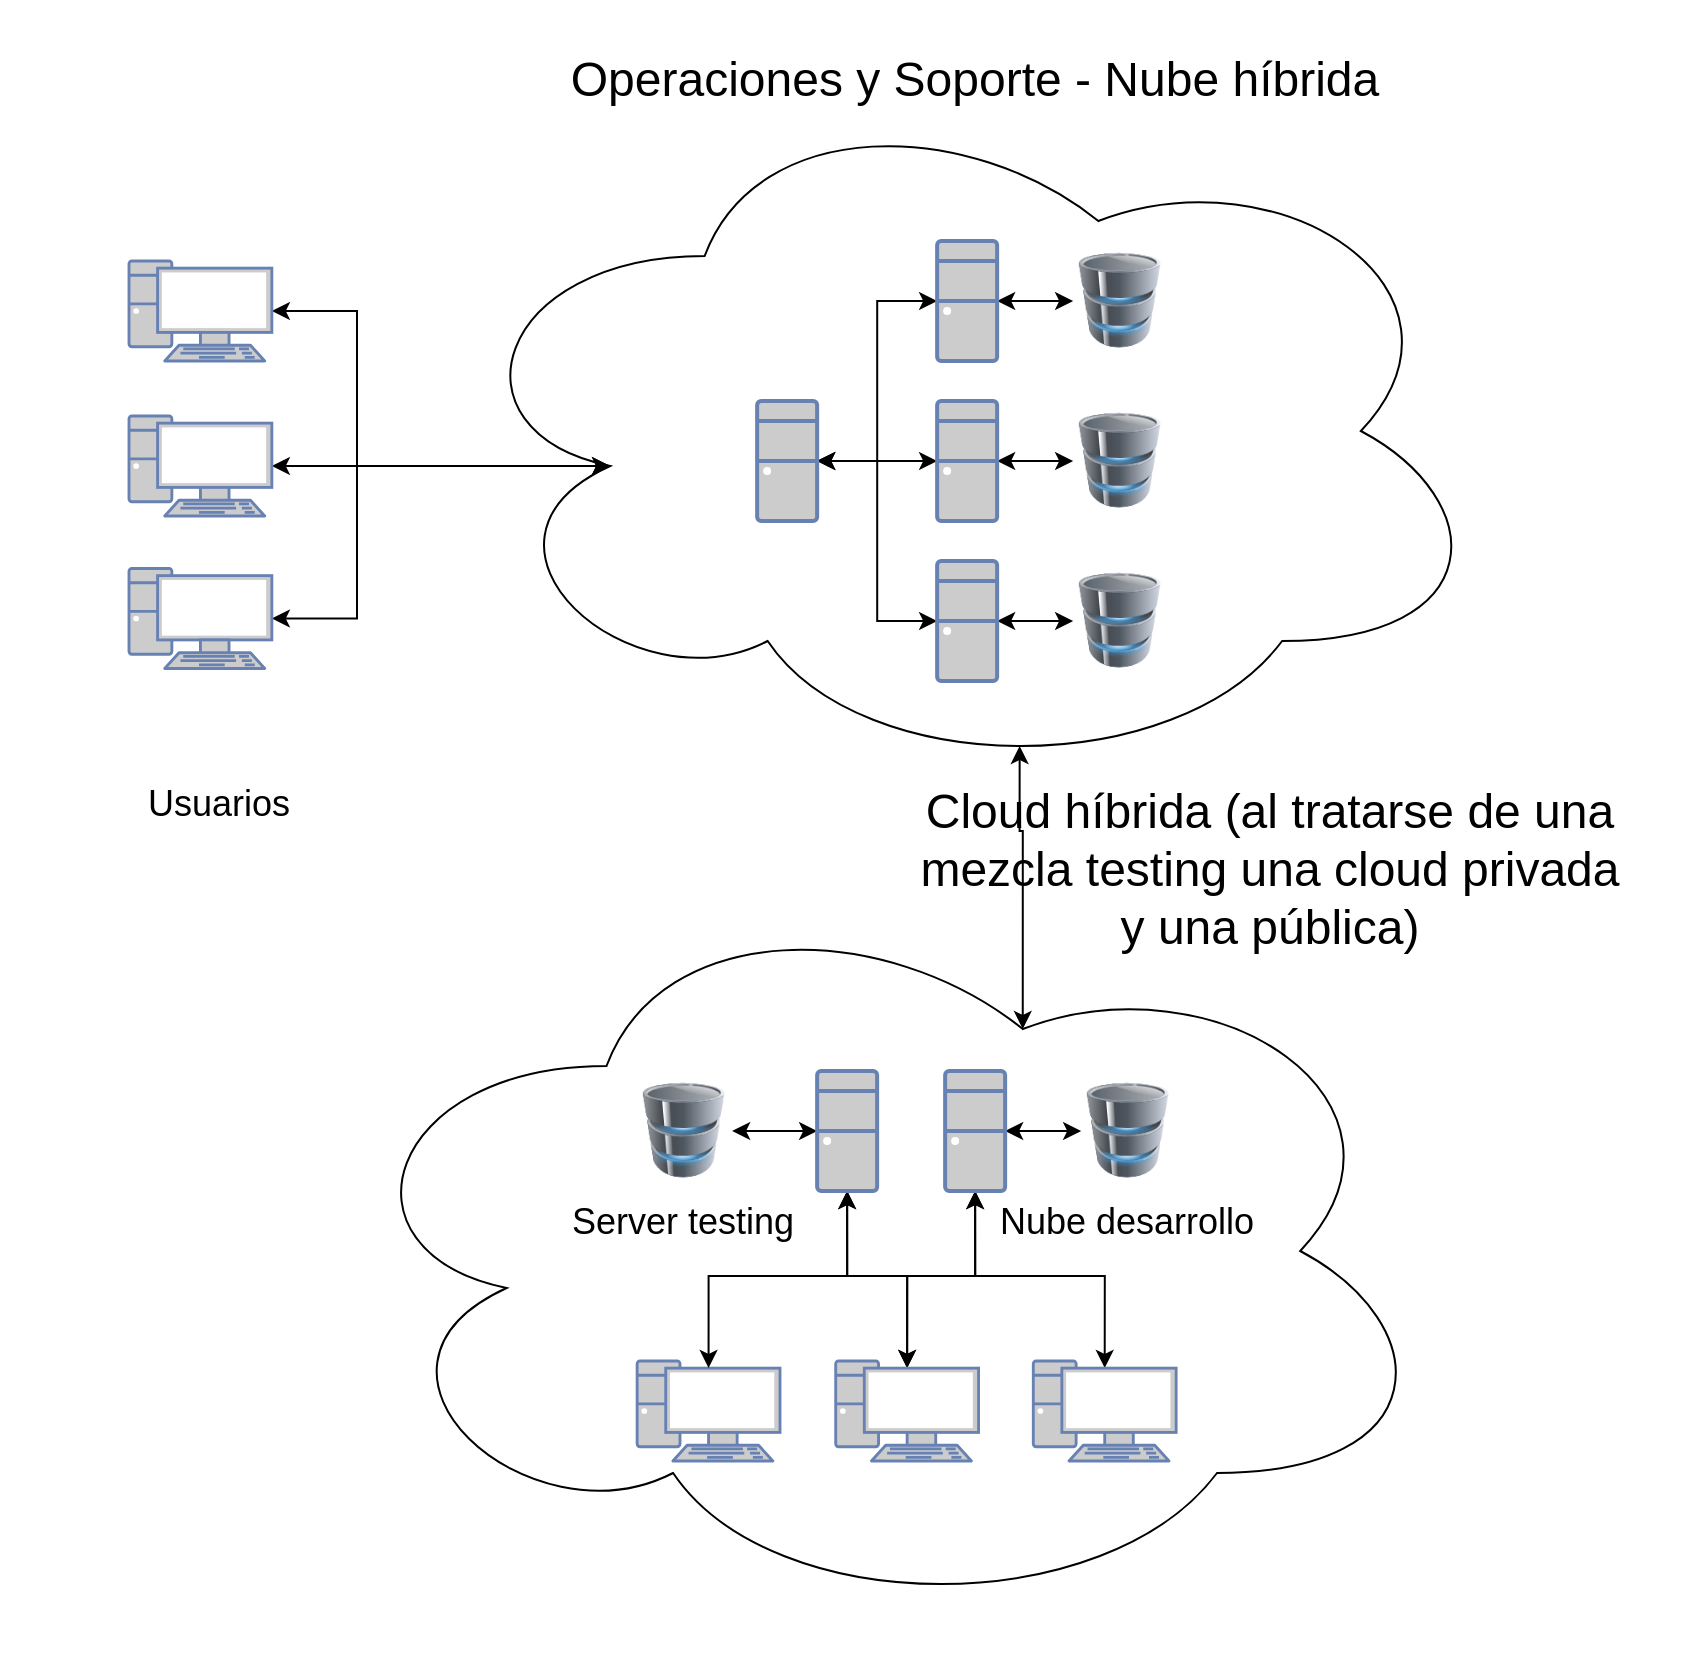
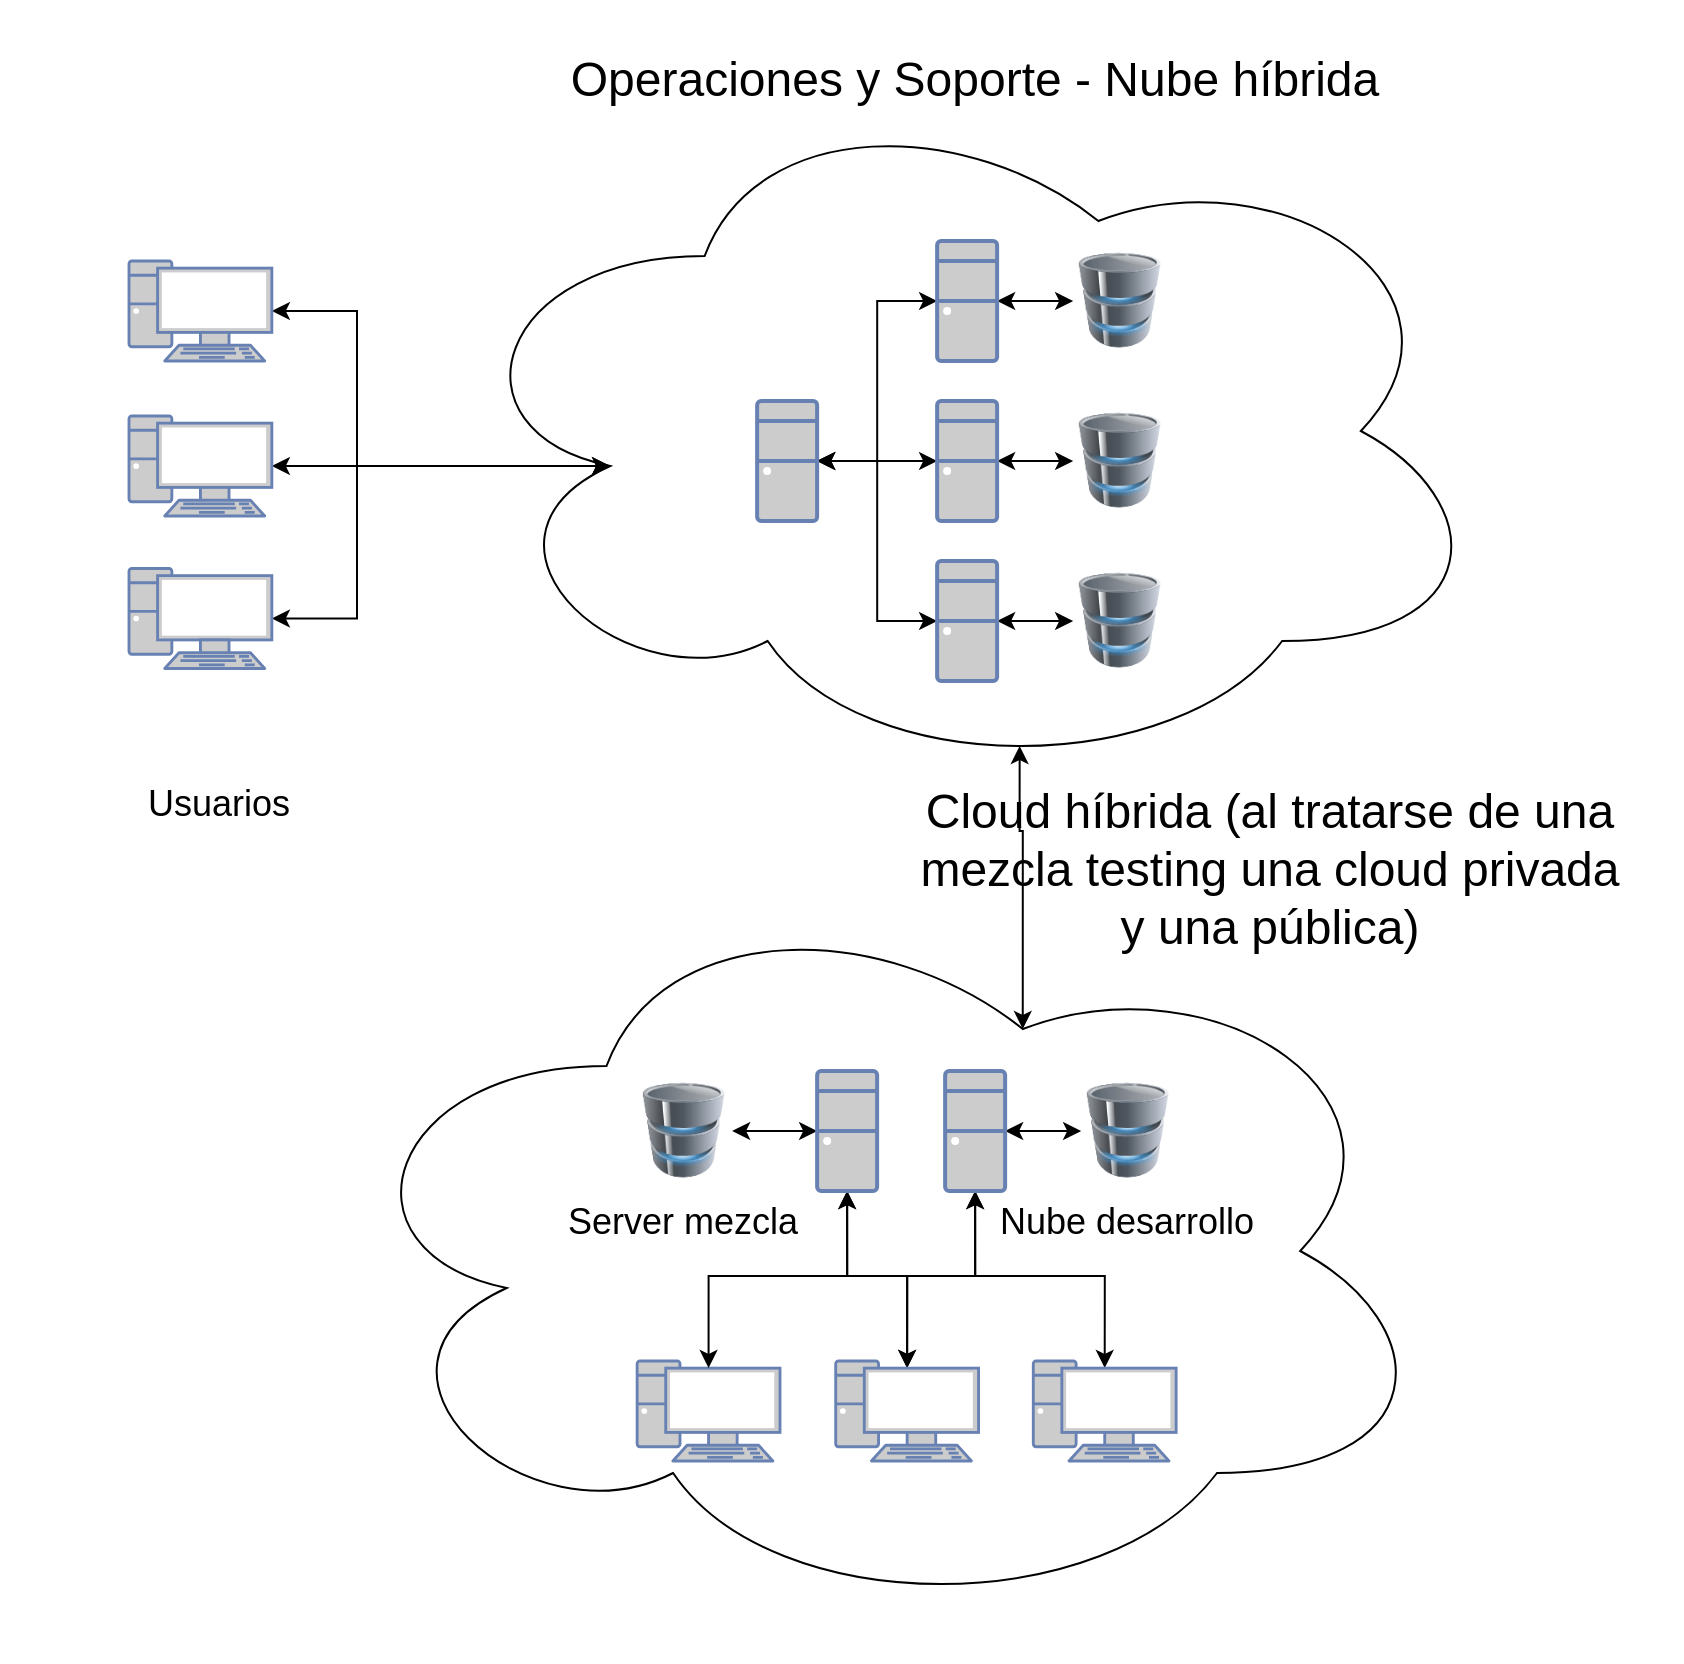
node "Server testing": label "Server testing" -> "Server mezcla"
